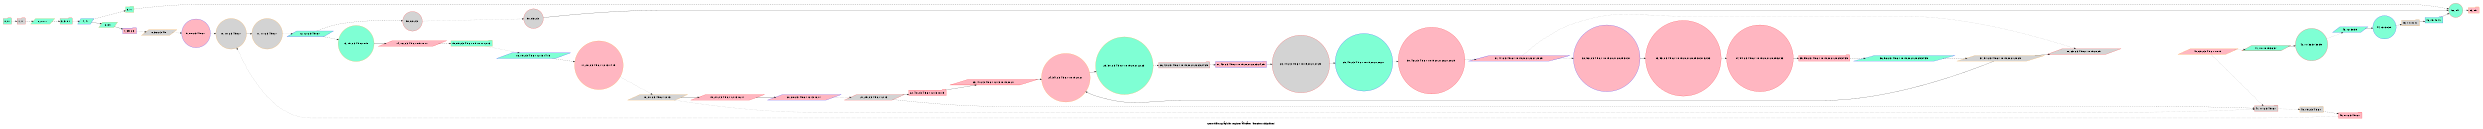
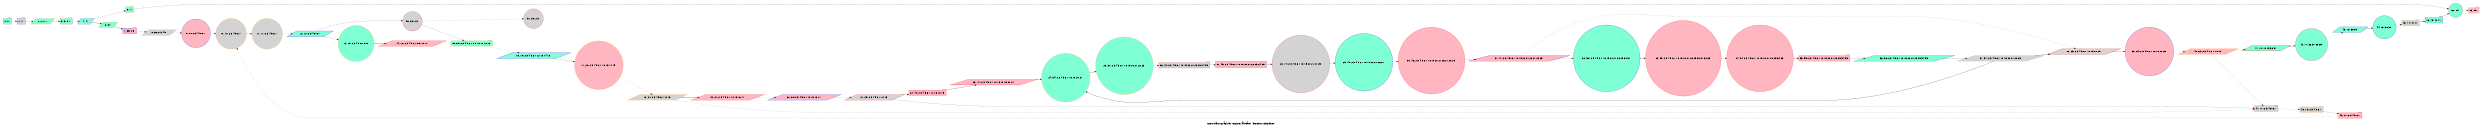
edge "51, 83: 2 3" -> "52, 84:": removed
node "1, 1:": color red -> blue
edge "14, 16: 2 3 4 5 6 7 8 9 10 11" -> "15, 89: 2 3 4 5 6 7 8 9 10 11 12 13": now "50, 82: 2 3" -> "15, 89: 2 3 4 5 6 7 8 9 10 11 12 13"
node "39, 64: 2 3 4 5 6 7 18 19 28 29": added
node "32, 52: 2 3 4 5 6 7 18 19 20 21 28 29 30 31": fillcolor lightpink -> aquamarine
node "24, 34: 2 3 4 5 6 7 18 19 20 21": fillcolor lightpink -> aquamarine
edge "19, 27: 2 3 4 5 6 7 12 13 16 17" -> "20, 28: 2 3 4 5 6 7 12 13 16 17": style solid -> dotted
